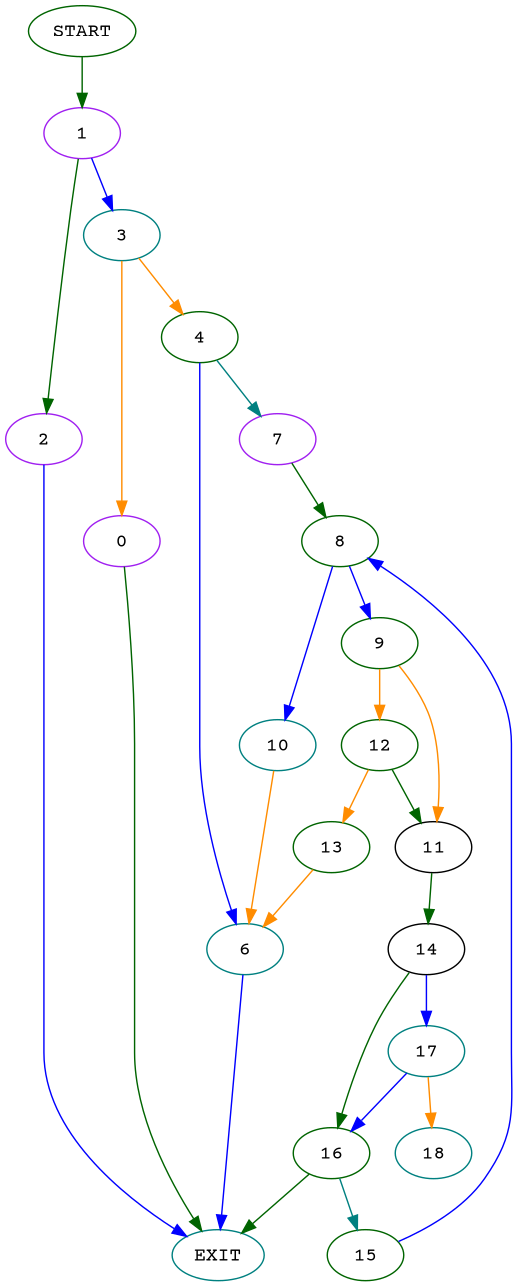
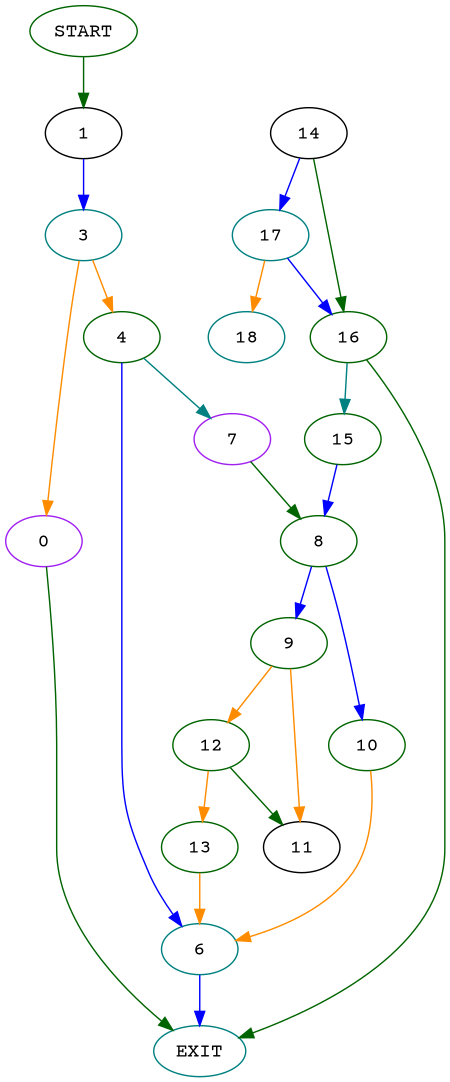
node "1": color purple -> black
node "2": removed
node "10": color teal -> darkgreen
edge "11" -> "14": removed
